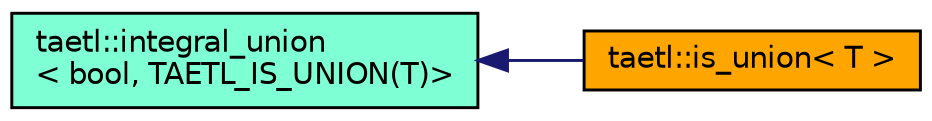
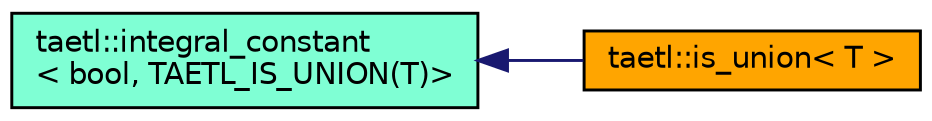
node "taetl::integral_union < bool, TAETL_IS_UNION(T)>": label "taetl::integral_union < bool, TAETL_IS_UNION(T)>" -> "taetl::integral_constant < bool, TAETL_IS_UNION(T)>"
